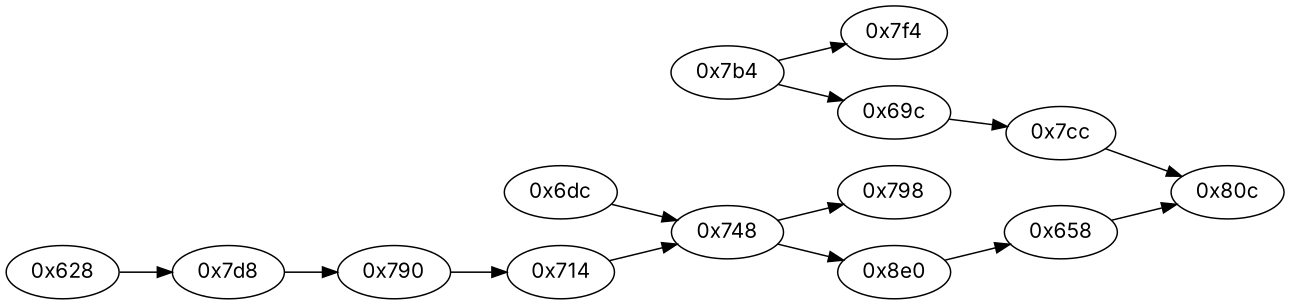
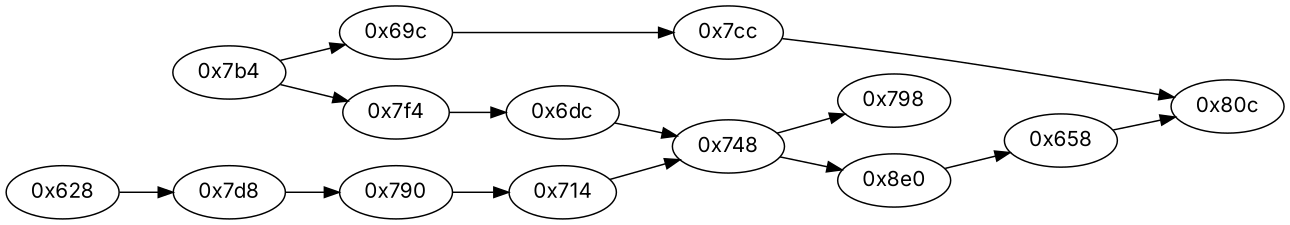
edge "0x7f4" -> "0x6dc": added
